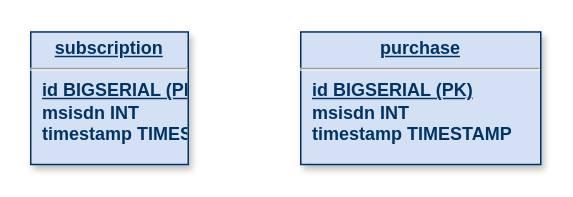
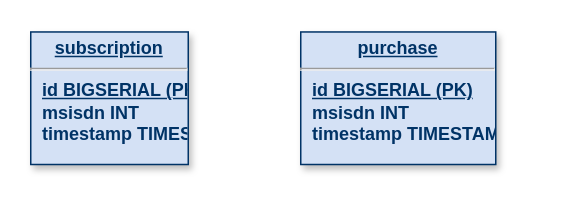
node "purchase id BIGSERIAL (PK) msisdn INT timestamp TIMESTAMP": size 240x133 -> 195x133
